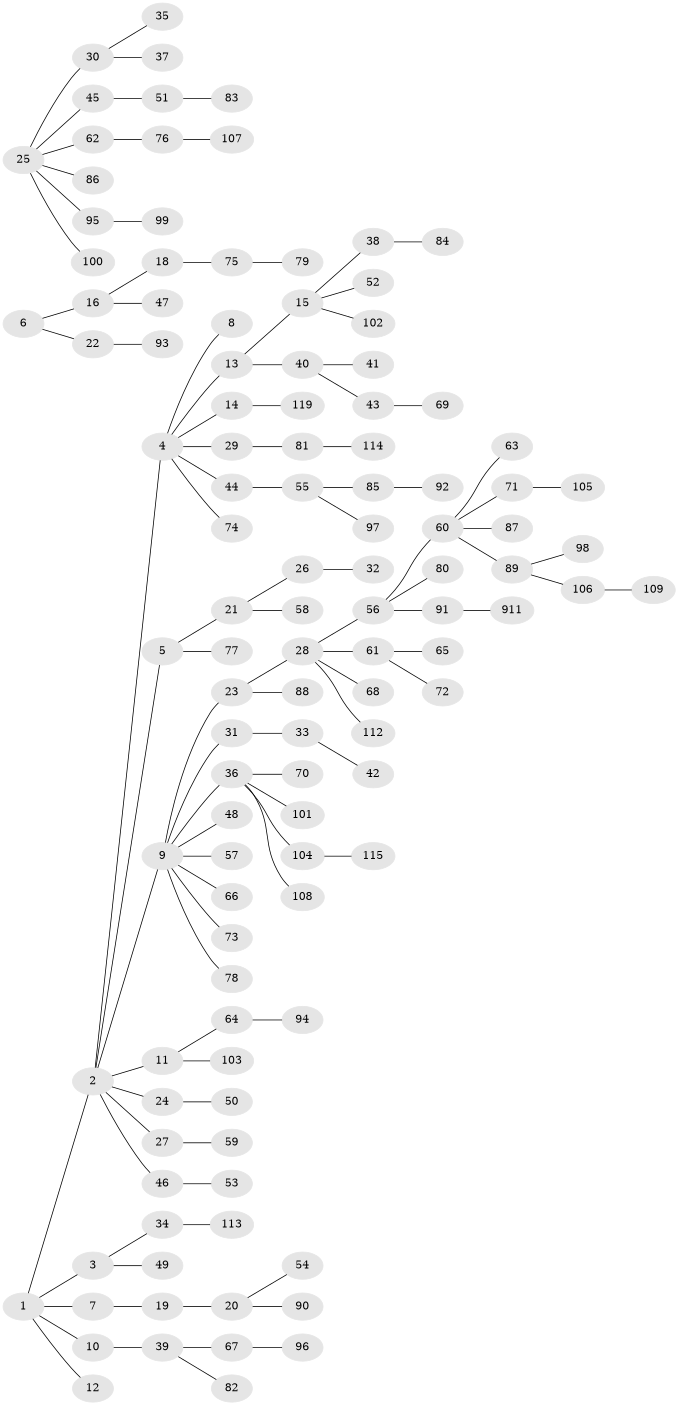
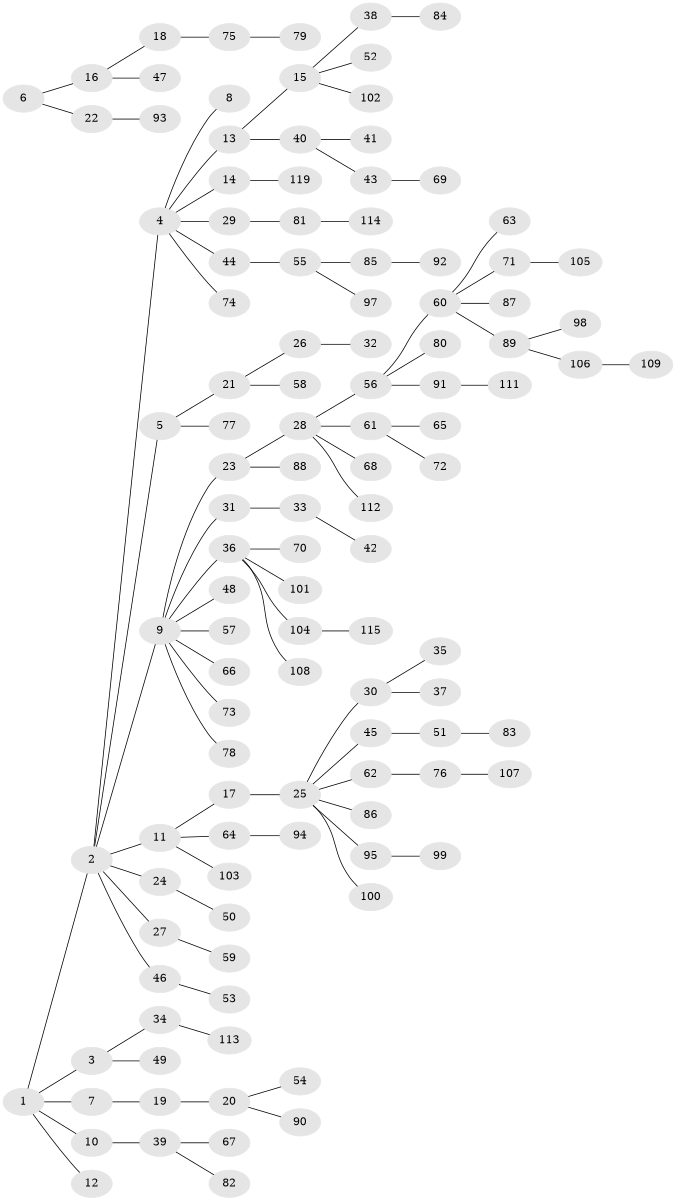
node "911": label "911" -> "111"
node "17": added
node "96": removed
